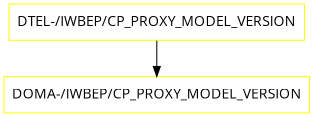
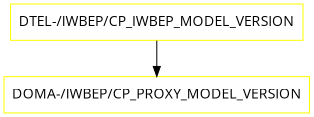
node "DTEL-/IWBEP/CP_PROXY_MODEL_VERSION": label "DTEL-/IWBEP/CP_PROXY_MODEL_VERSION" -> "DTEL-/IWBEP/CP_IWBEP_MODEL_VERSION"
